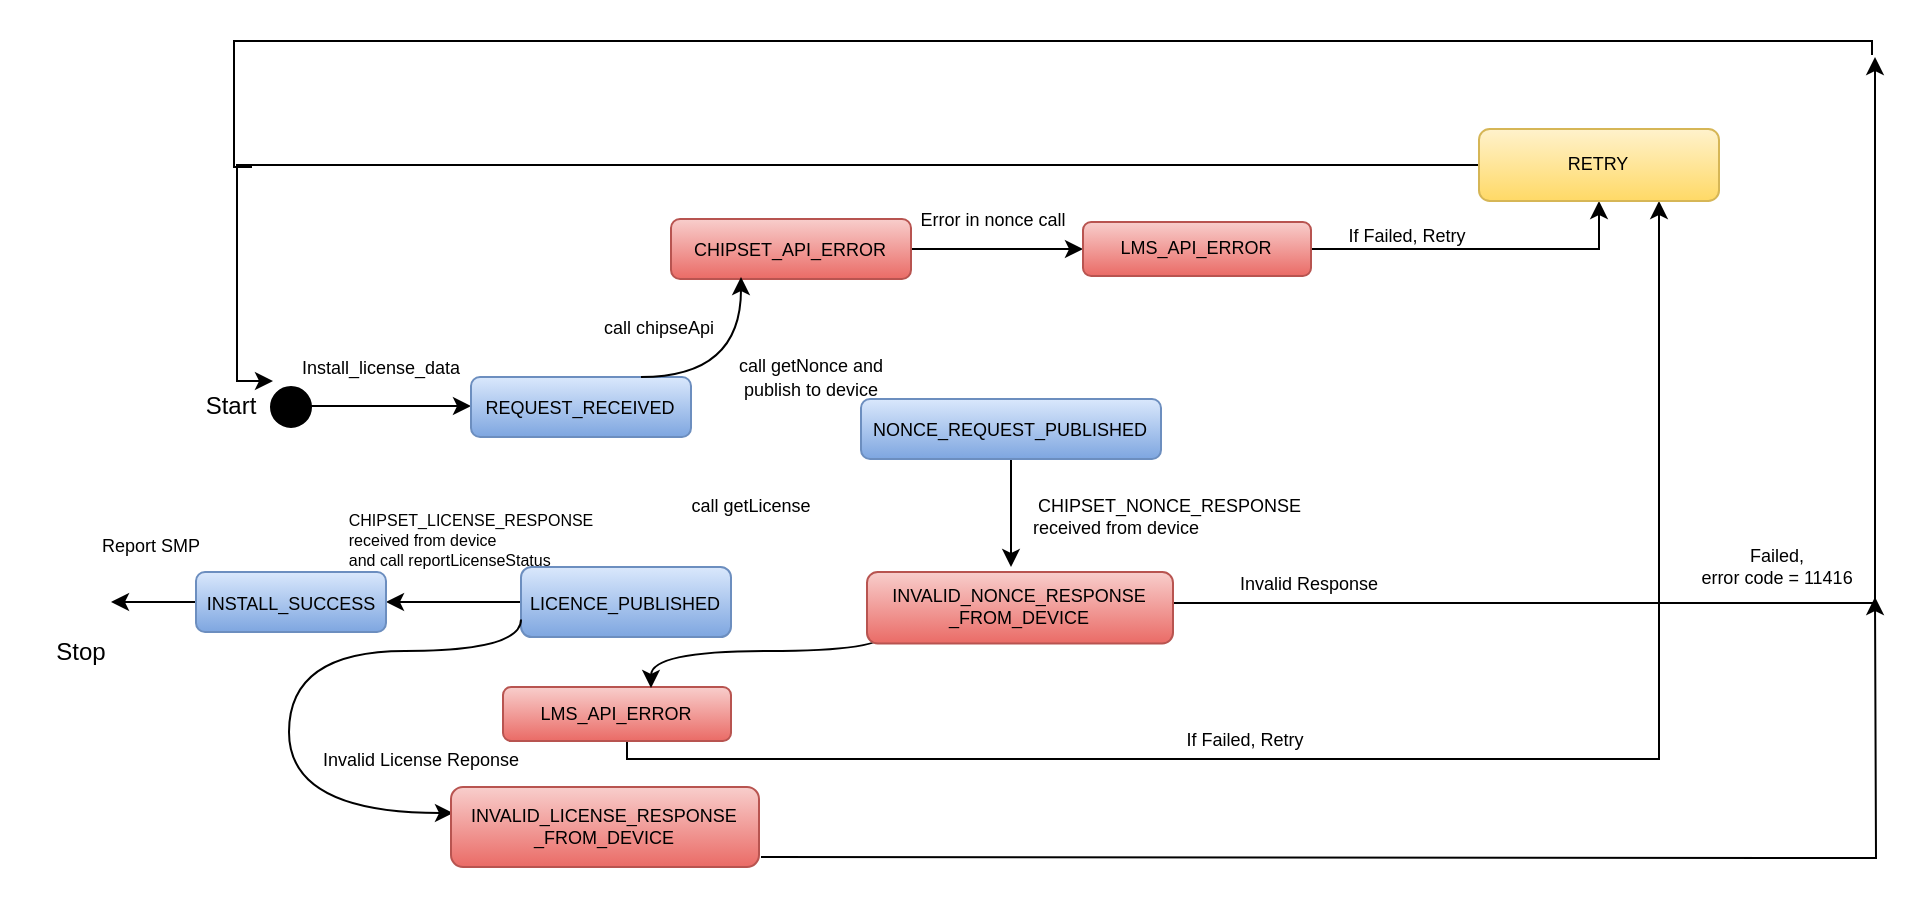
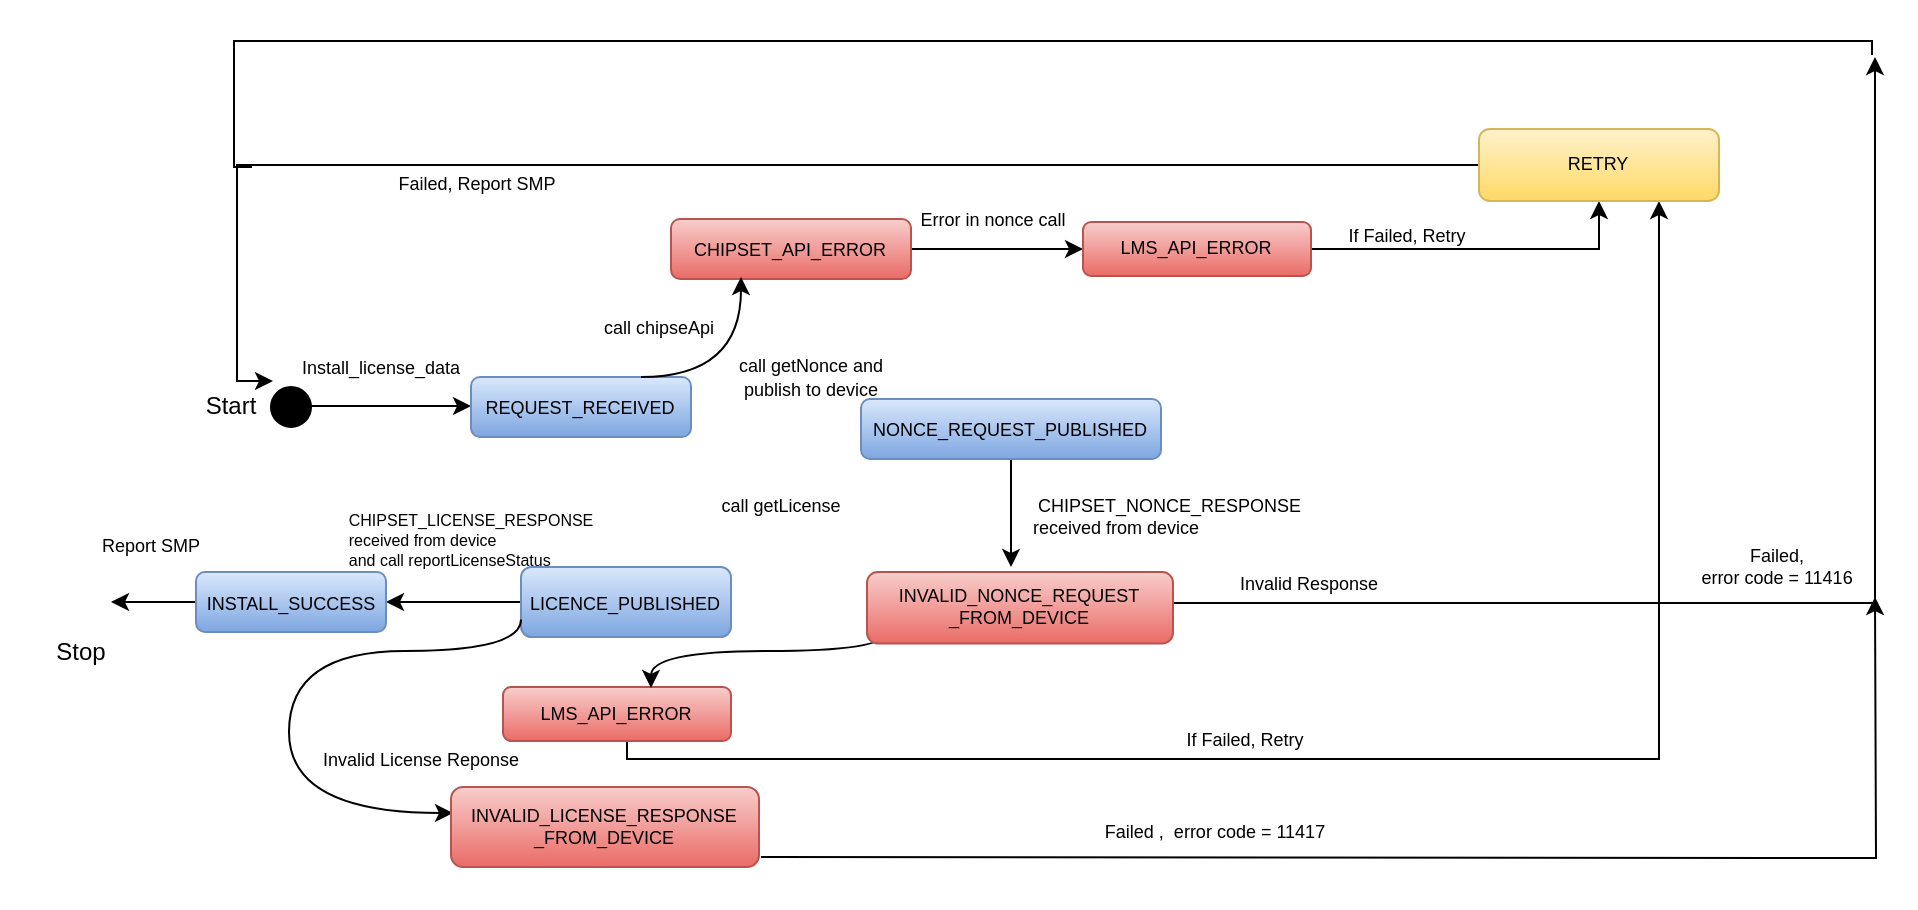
node "Failed, Report SMP": added
node "call getLicense": moved (751, 507) -> (781, 507)
node "INVALID_NONCE_RESPONSE _FROM_DEVICE": label "INVALID_NONCE_RESPONSE _FROM_DEVICE" -> "INVALID_NONCE_REQUEST _FROM_DEVICE"
node "Failed , error code = 11417": added
